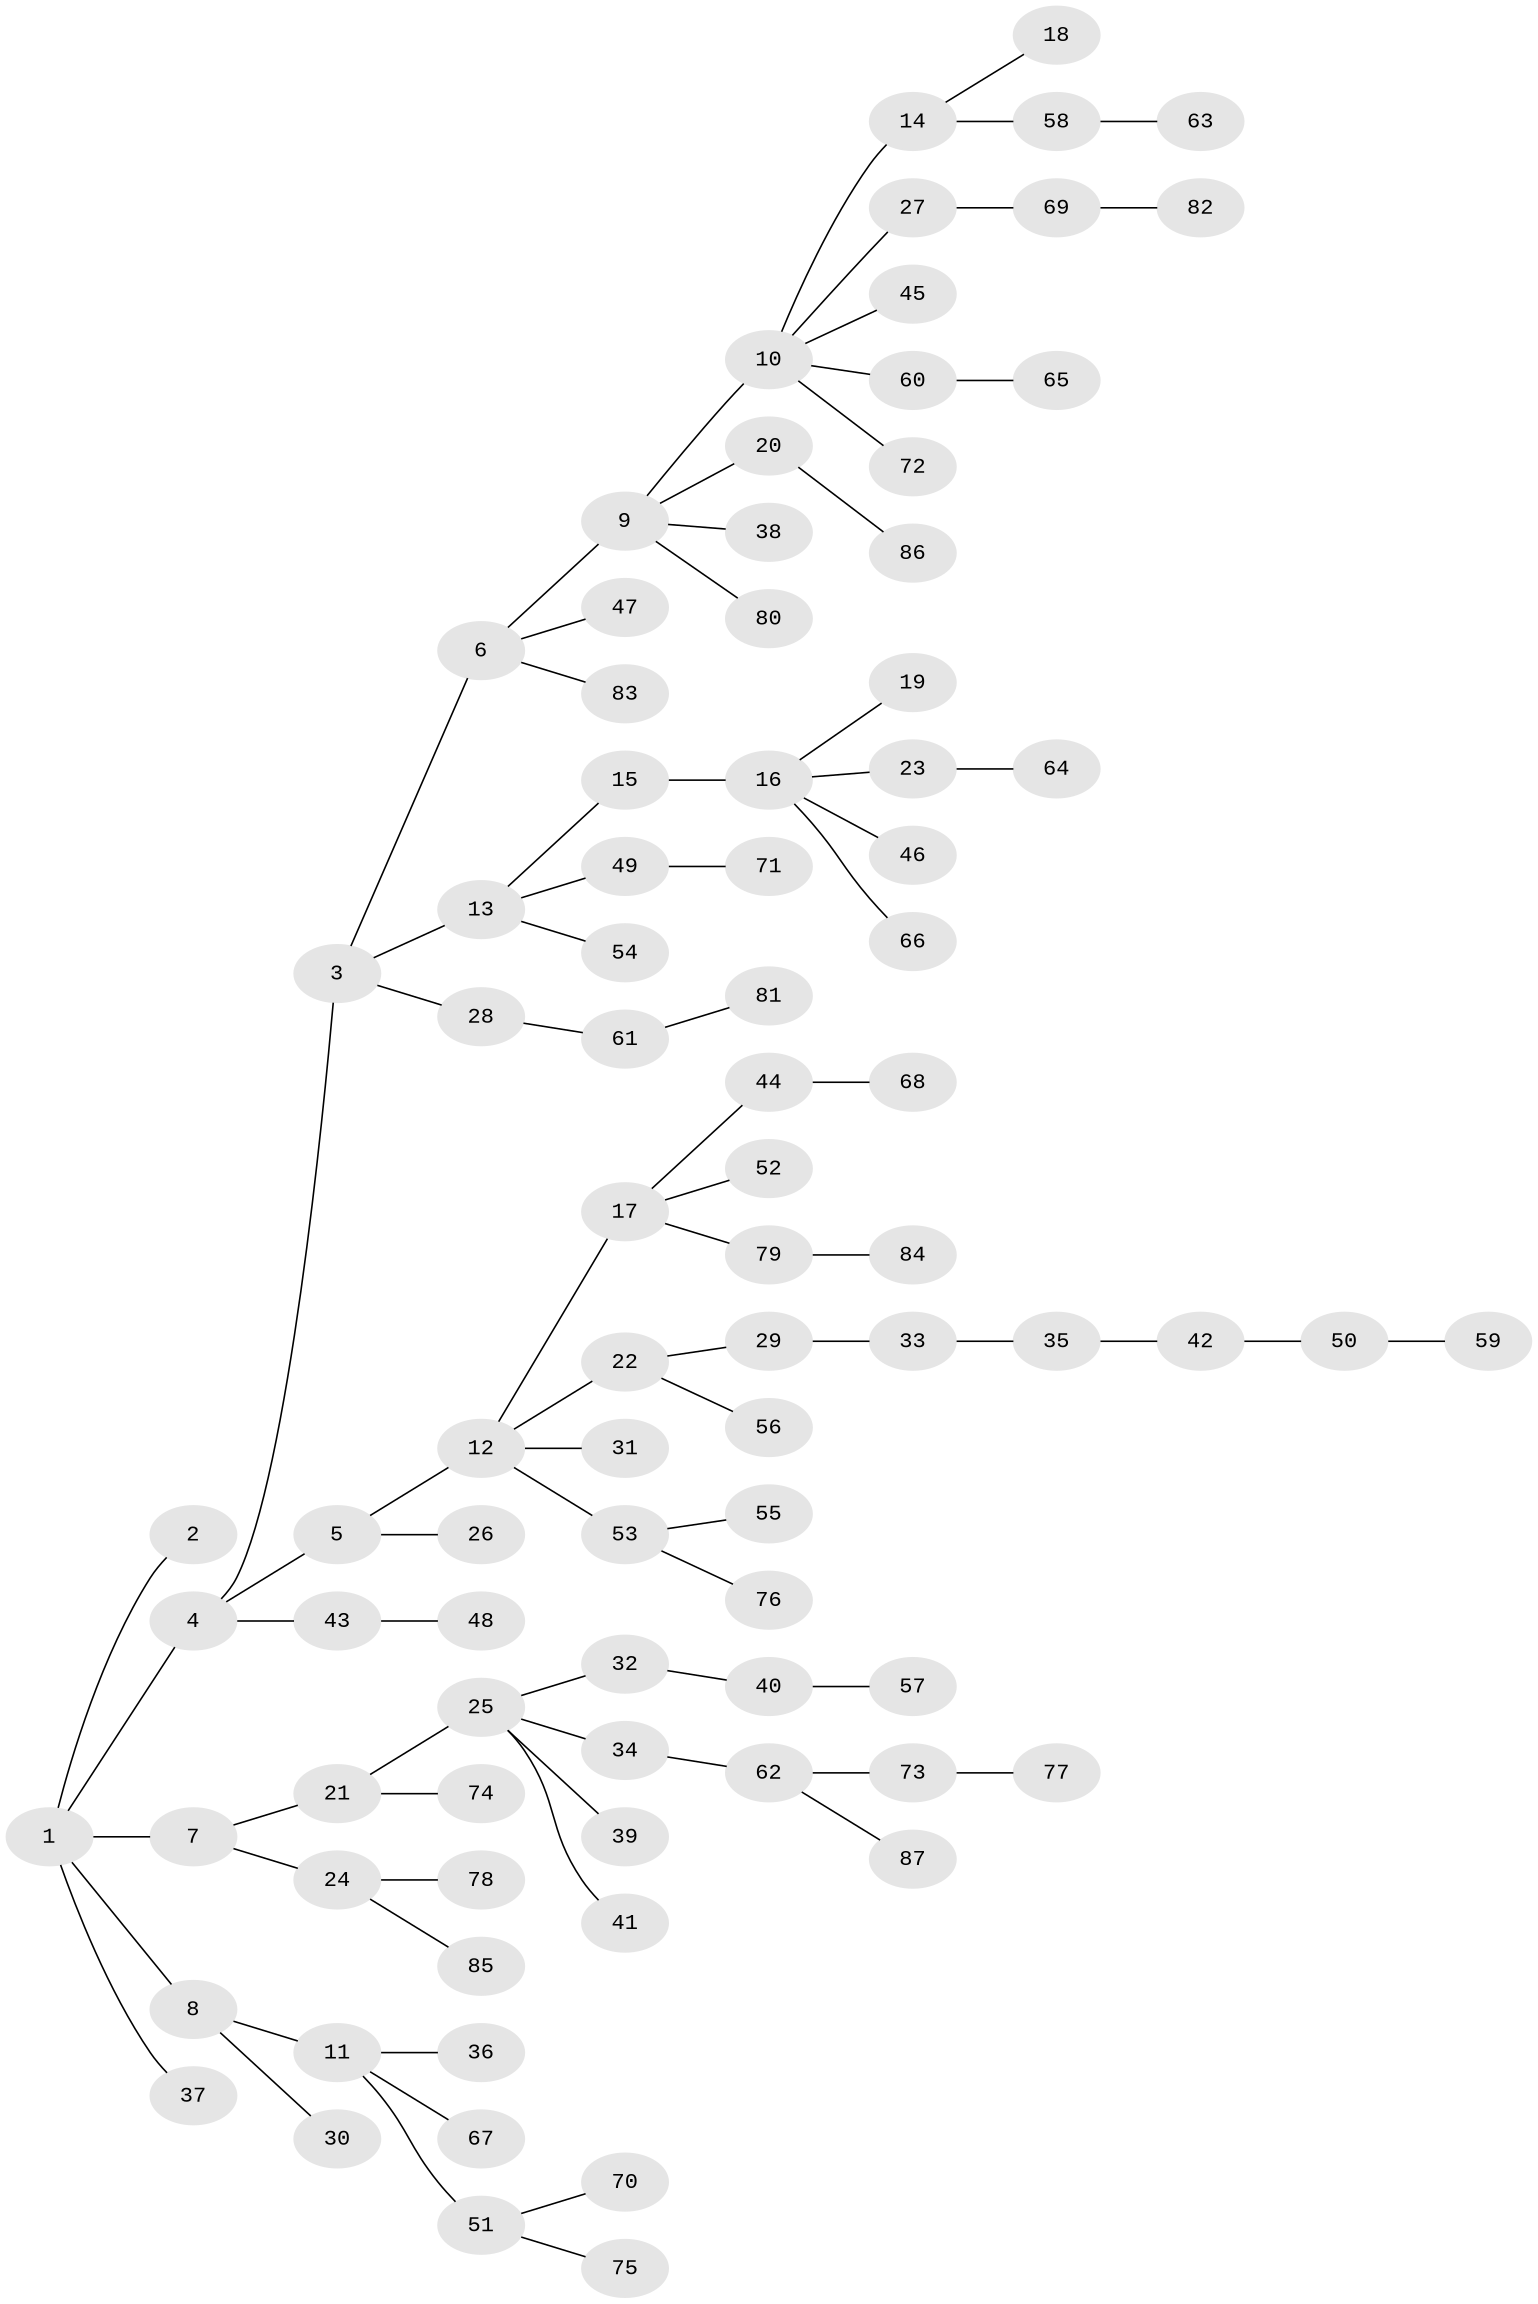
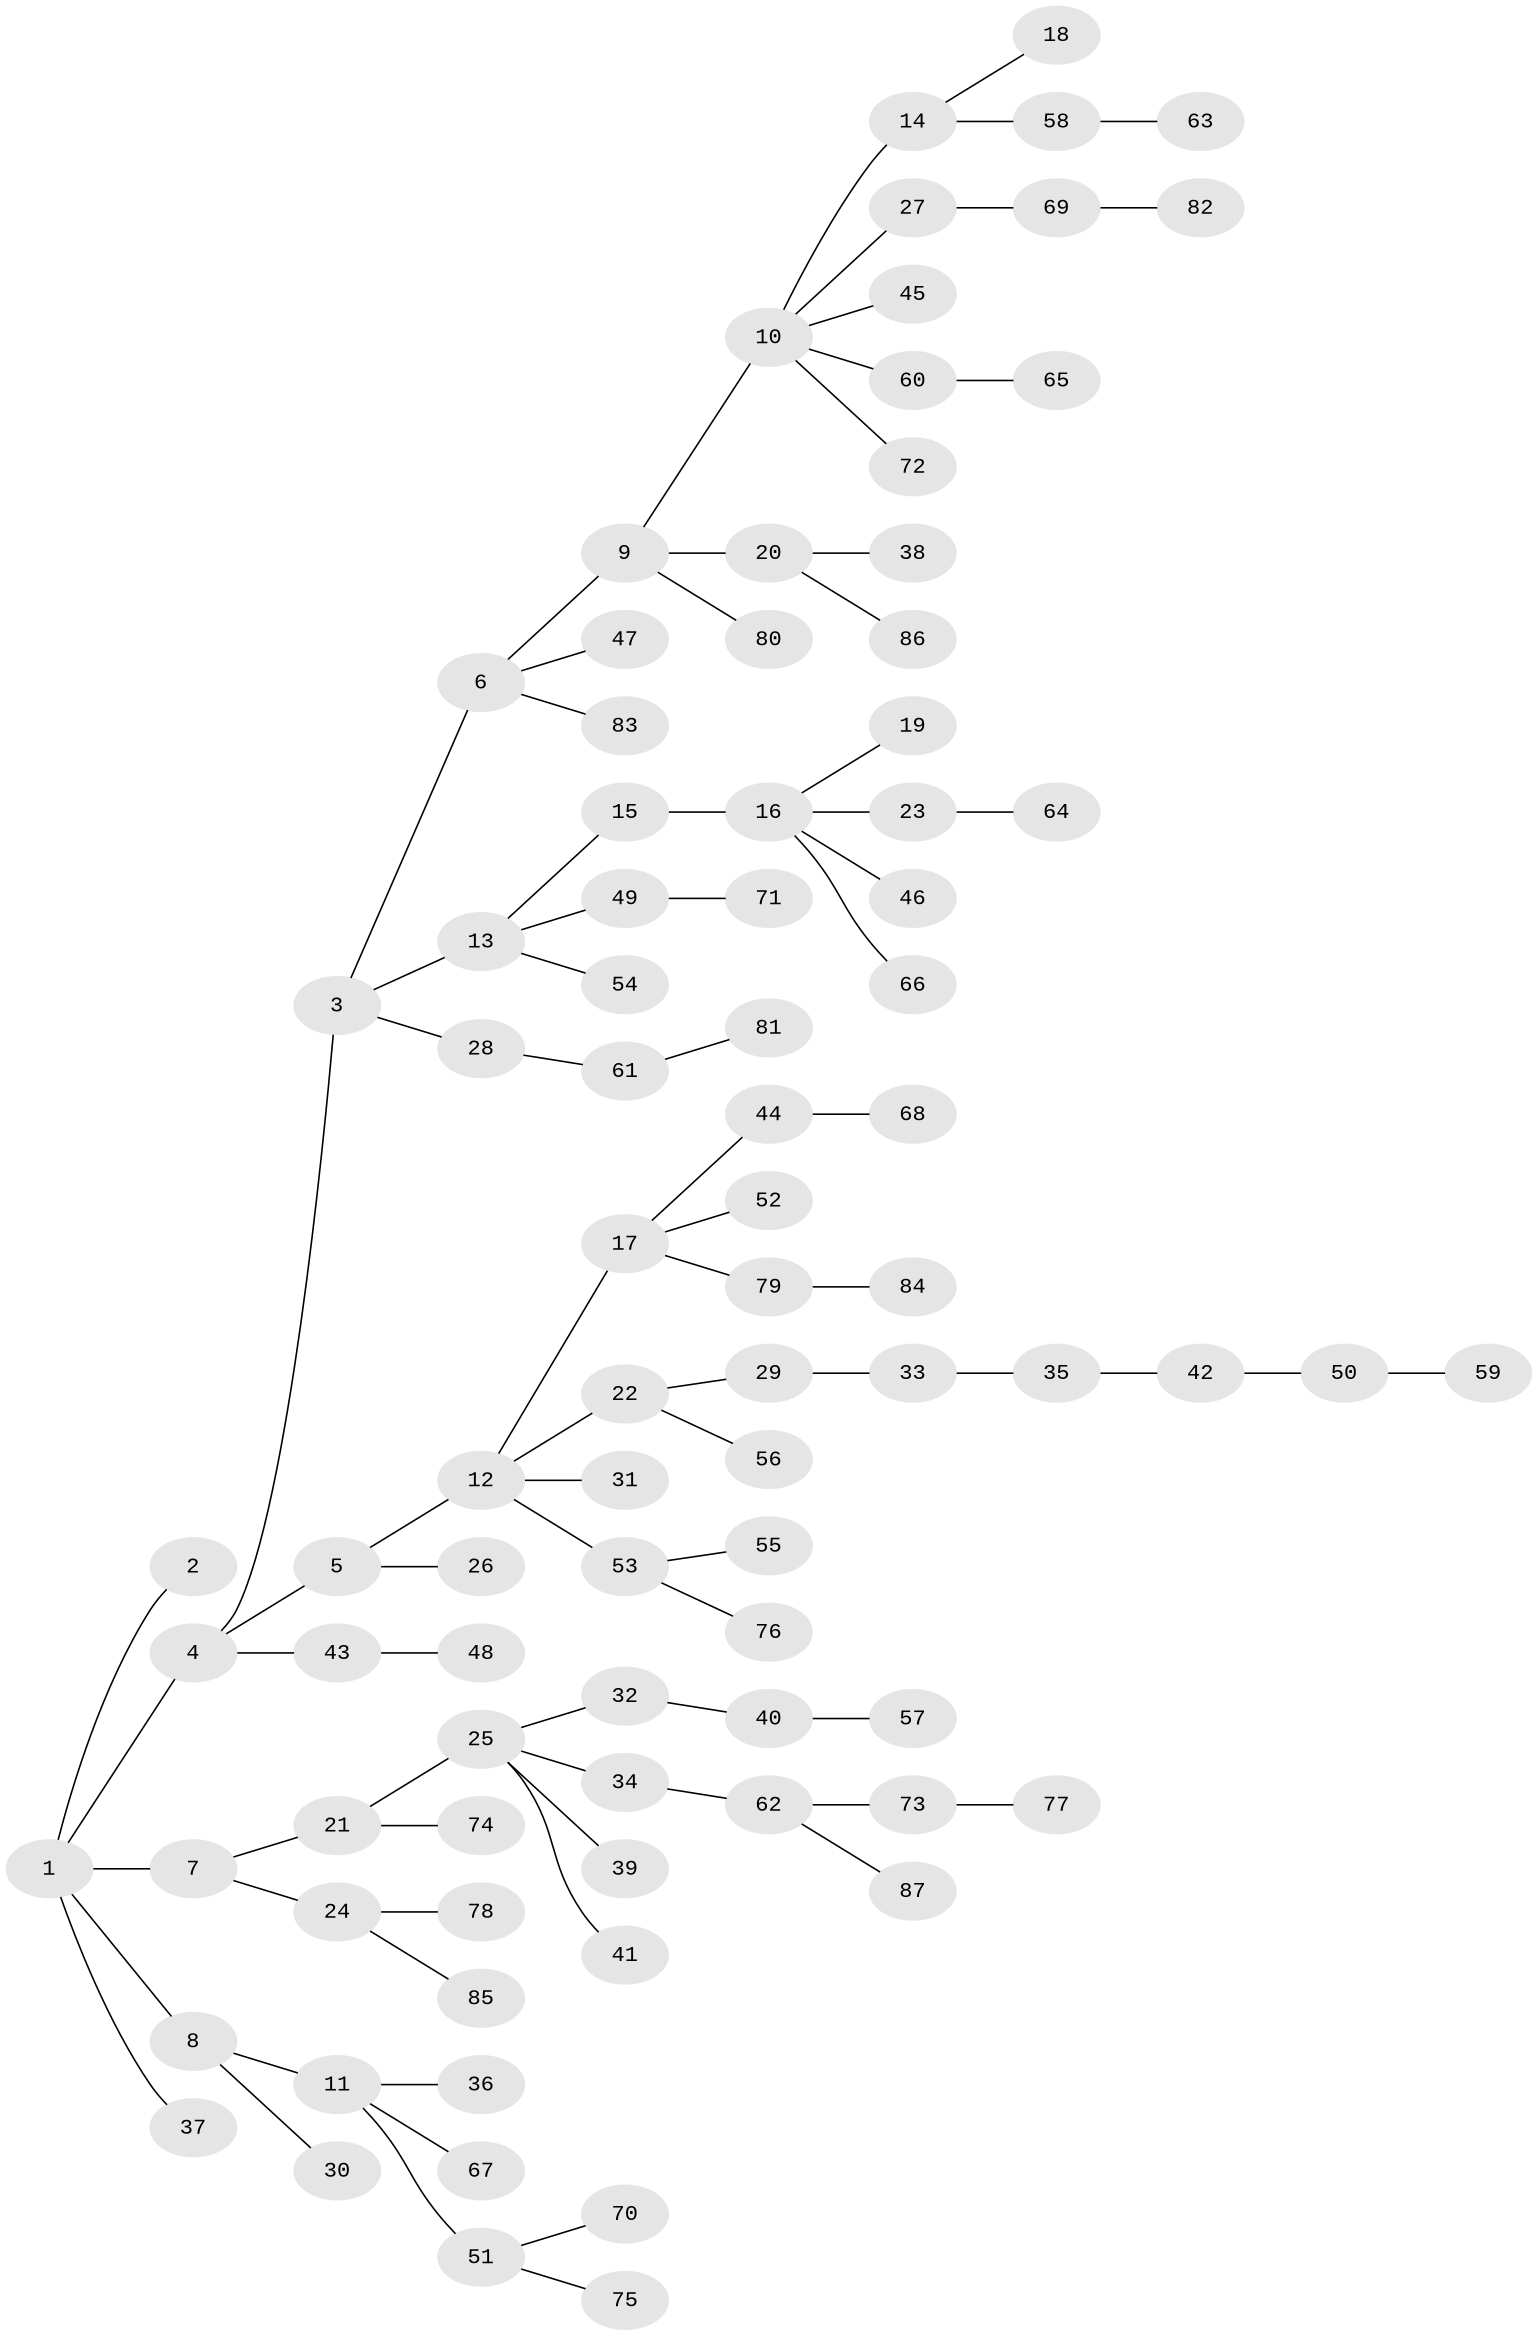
edge "9" -- "38": now "20" -- "38"
